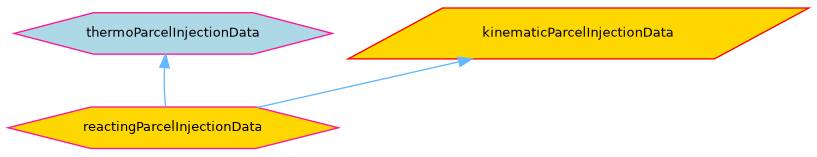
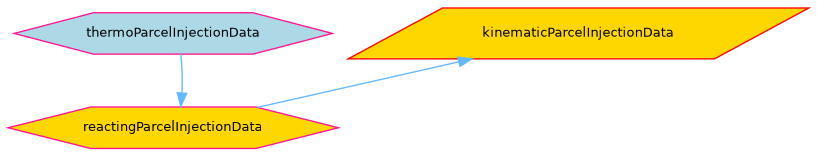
edge "reactingParcelInjectionData" -> "thermoParcelInjectionData": reversed
